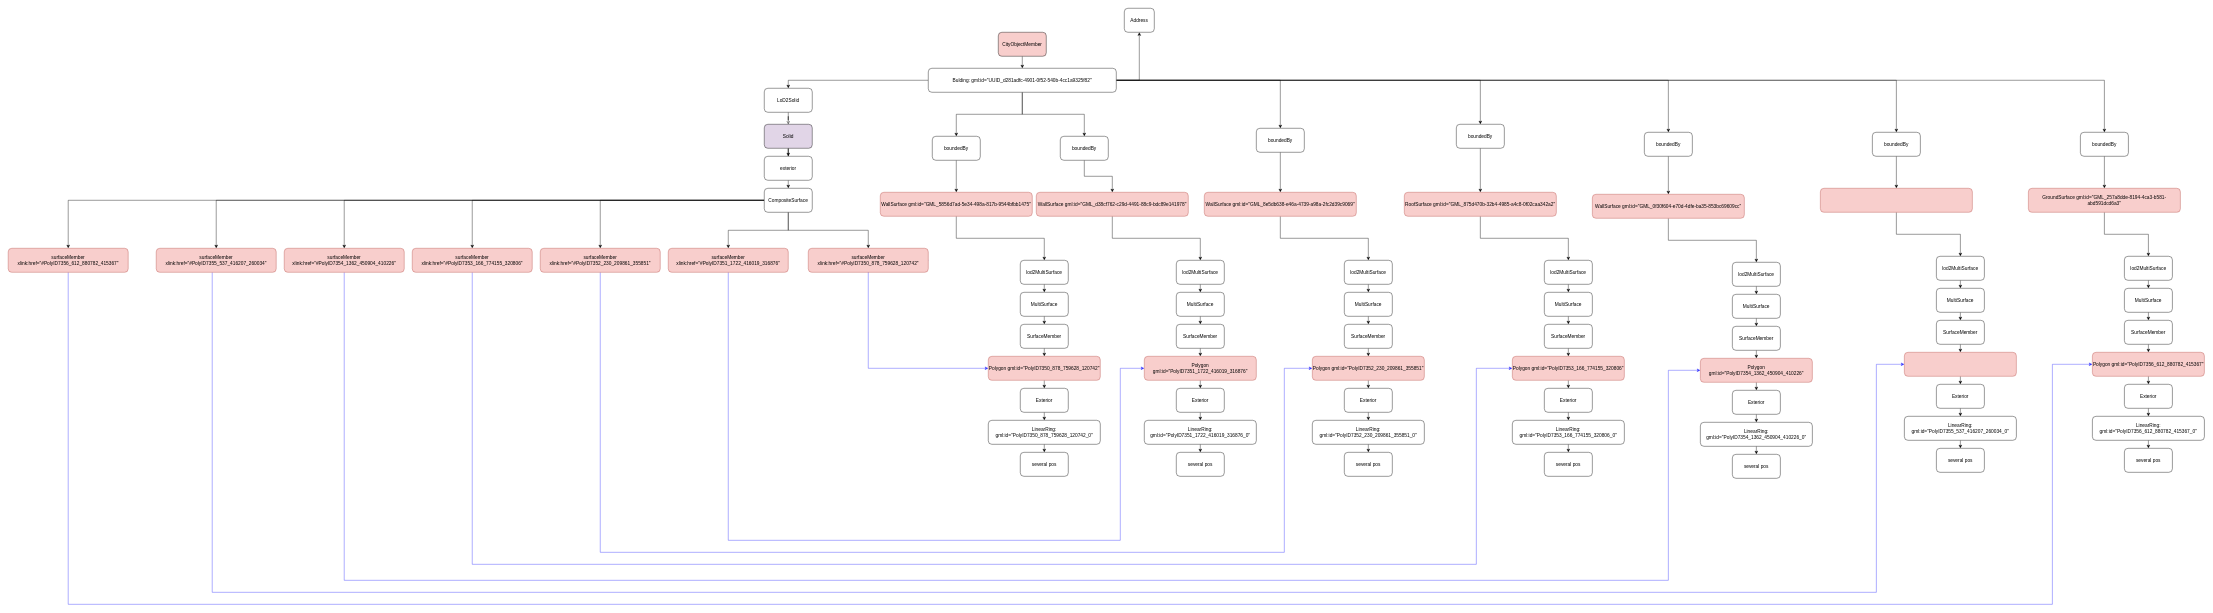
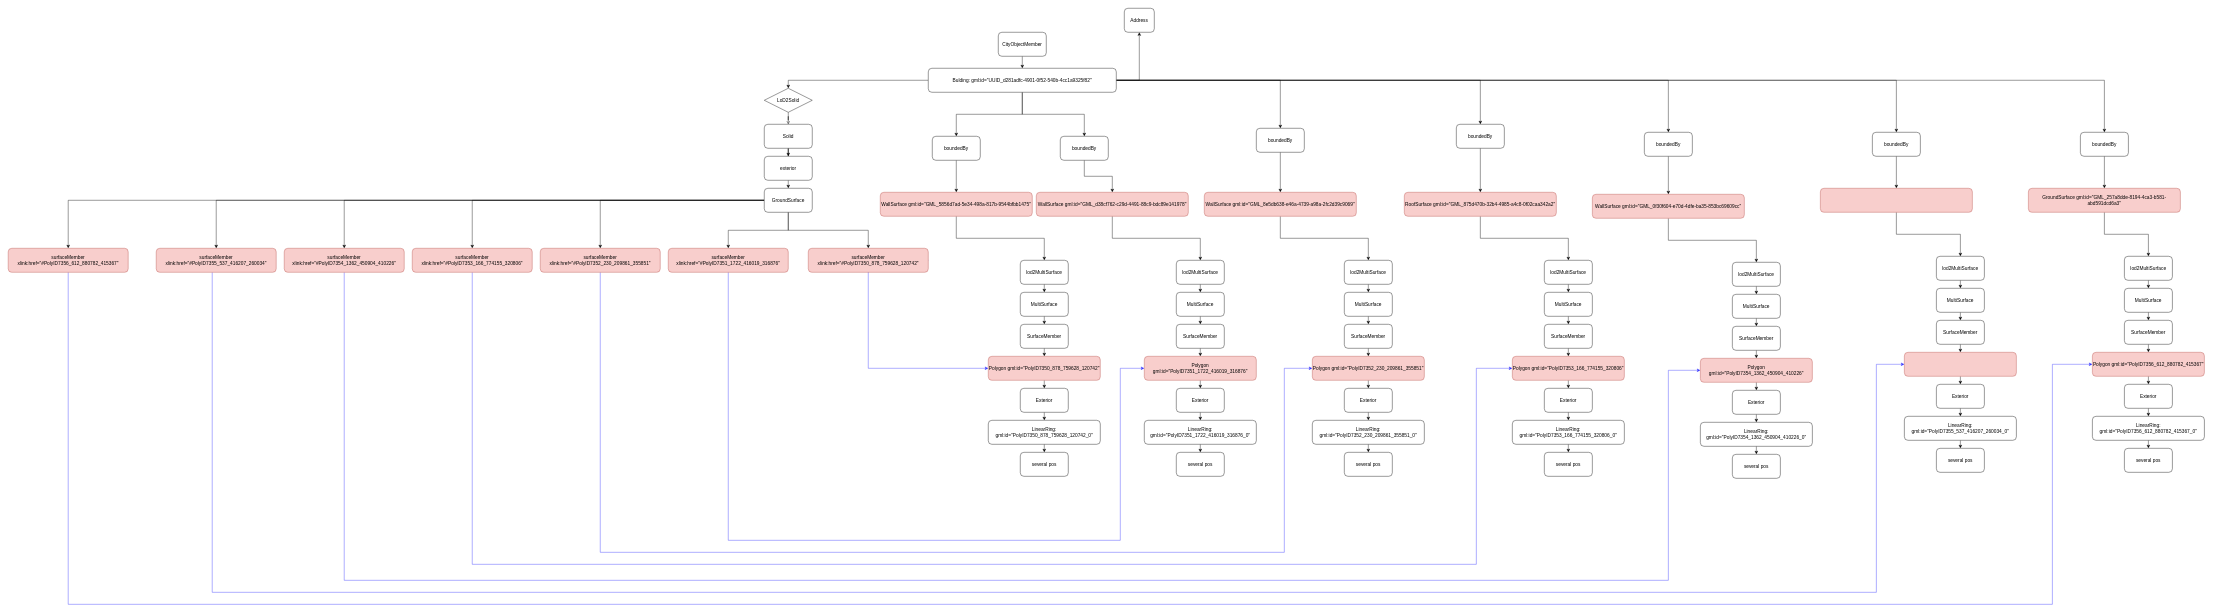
node "CityObjectMember": fillcolor #f8cecc -> #ffffff
node "LoD2Solid": shape rounded rectangle -> diamond
node "Solid": fillcolor #e1d5e7 -> #ffffff
node "CompositeSurface": label "CompositeSurface" -> "GroundSurface"
